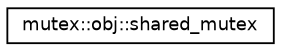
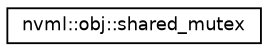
node "mutex::obj::shared_mutex": label "mutex::obj::shared_mutex" -> "nvml::obj::shared_mutex"
